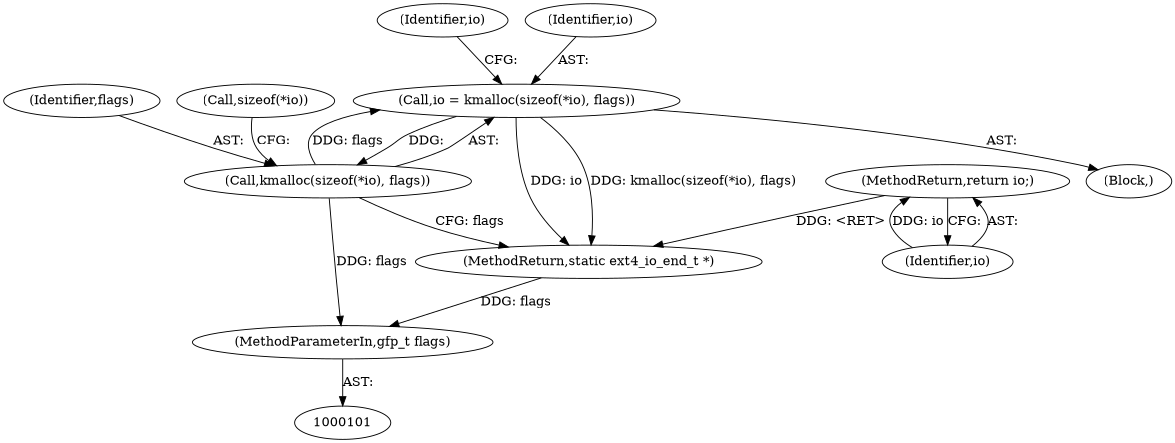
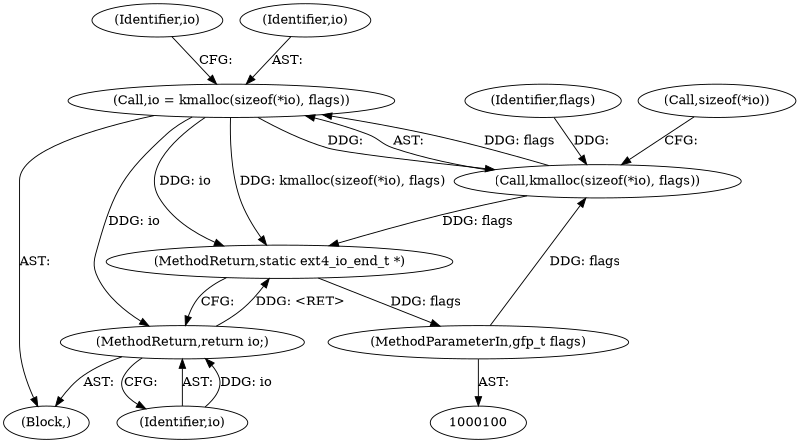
edge "(Identifier,flags)" -> "(Call,kmalloc(sizeof(*io), flags))": label "AST: " -> "DDG: "
edge "(Call,io = kmalloc(sizeof(*io), flags))" -> "(MethodReturn,return io;)": added, label "DDG: io"
edge "(Call,kmalloc(sizeof(*io), flags))" -> "(MethodReturn,static ext4_io_end_t *)": label "CFG: flags" -> "DDG: flags"
edge "(Call,kmalloc(sizeof(*io), flags))" -> "(MethodParameterIn,gfp_t flags)": reversed
edge "(MethodReturn,static ext4_io_end_t *)" -> "(MethodReturn,return io;)": added, label "CFG:"
edge "(MethodReturn,return io;)" -> "(Block,)": added, label "AST:"
node "1000101": label "1000101" -> "1000100"
